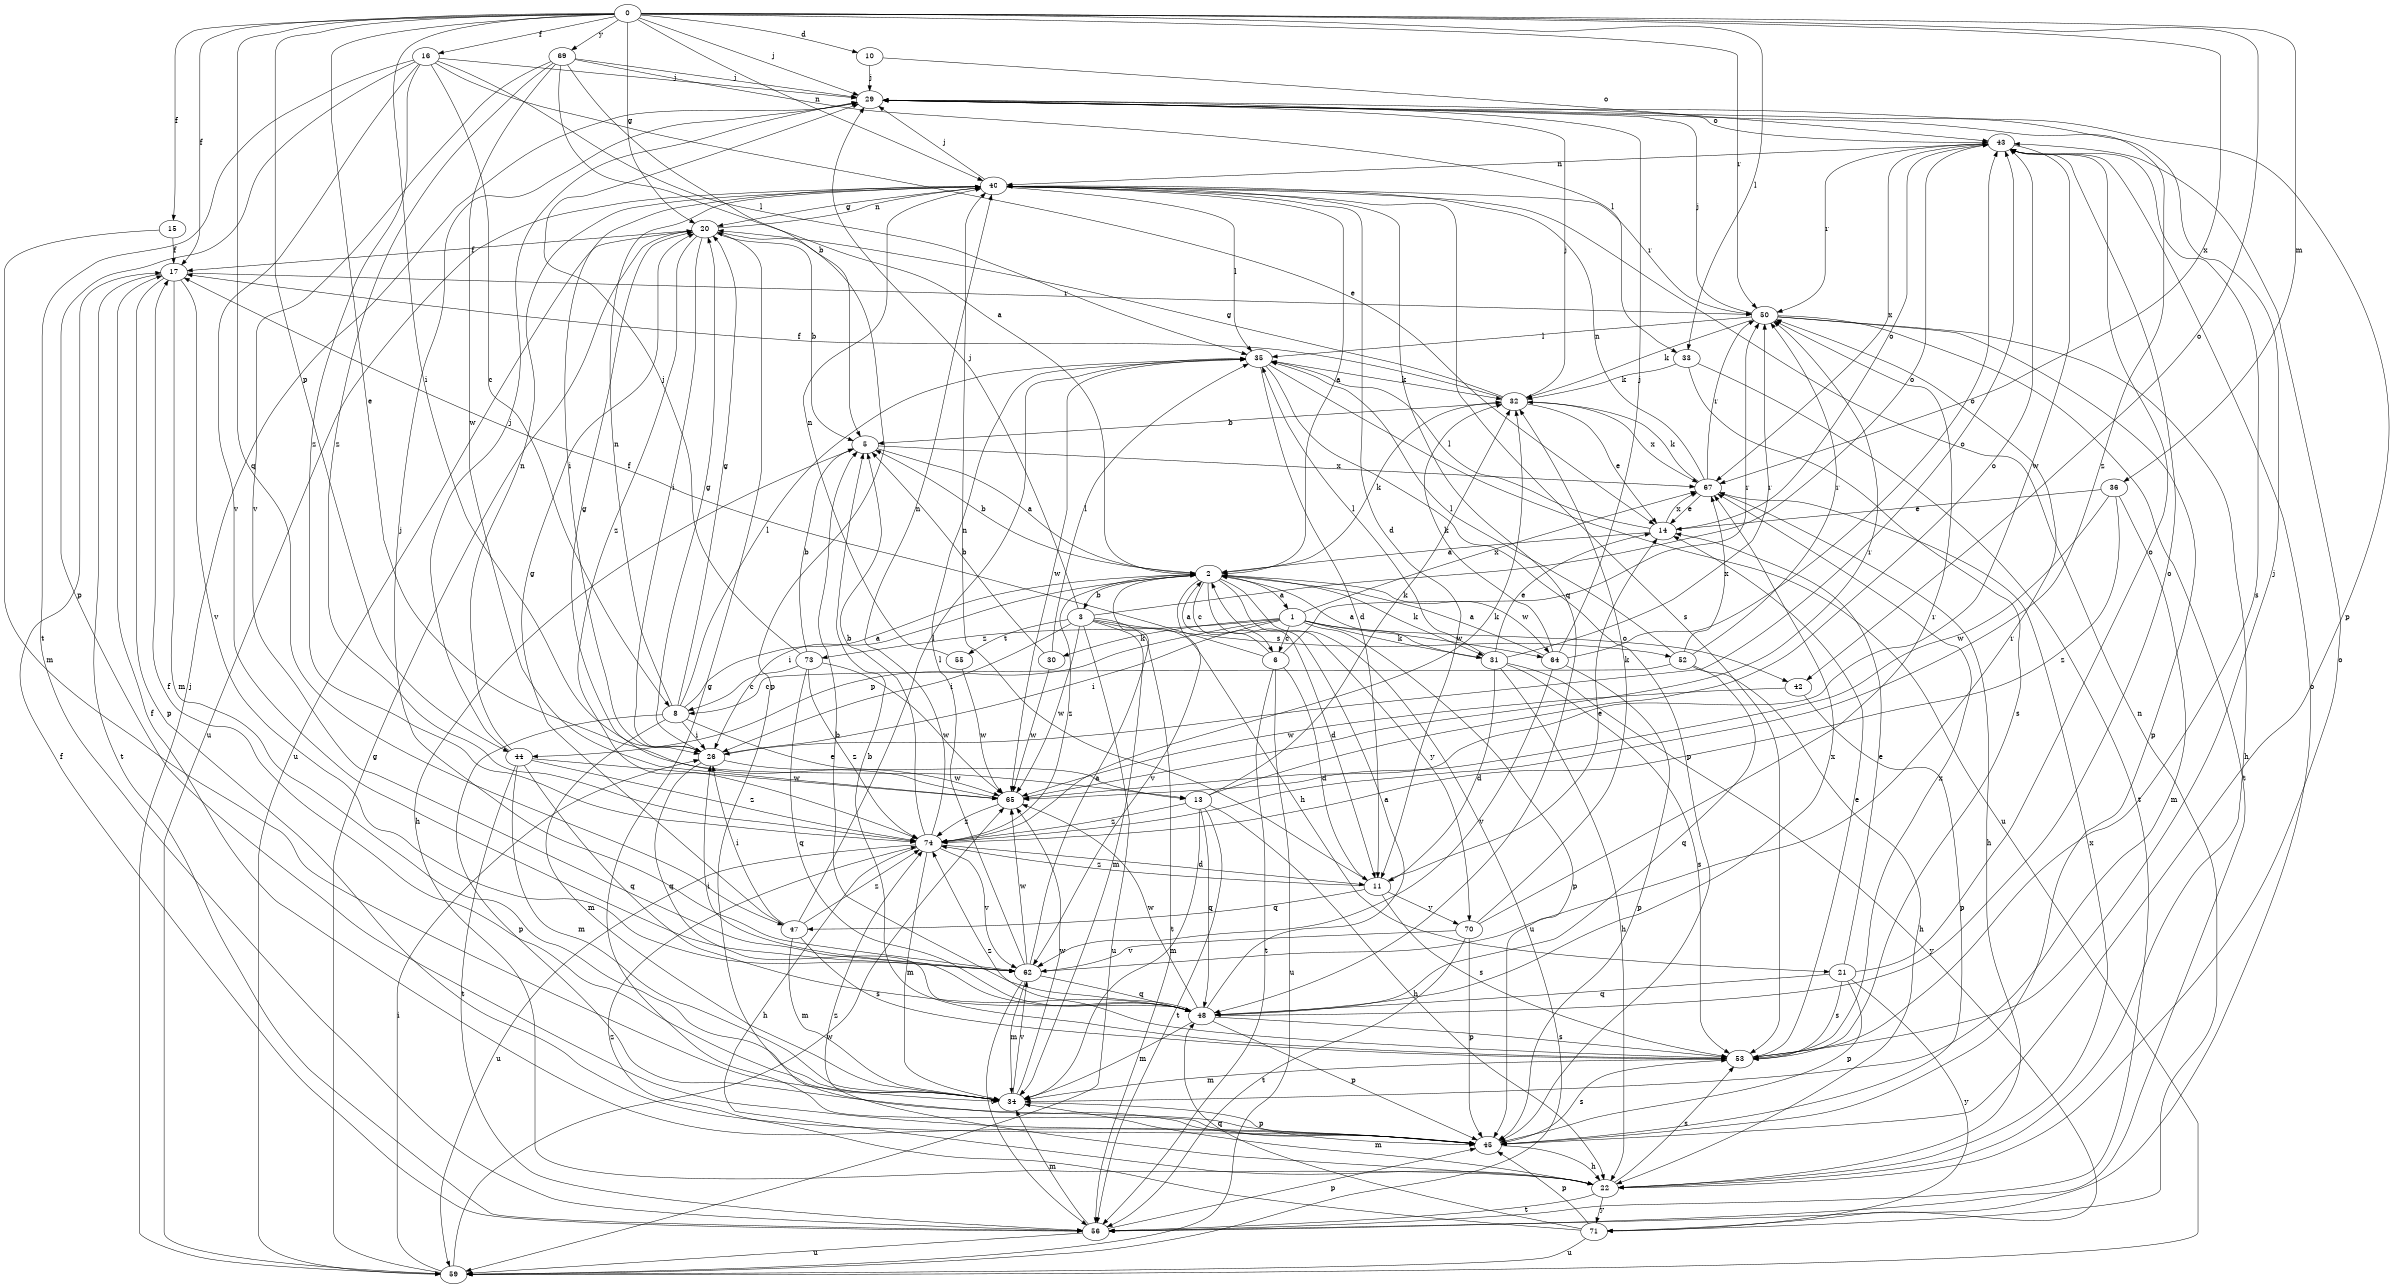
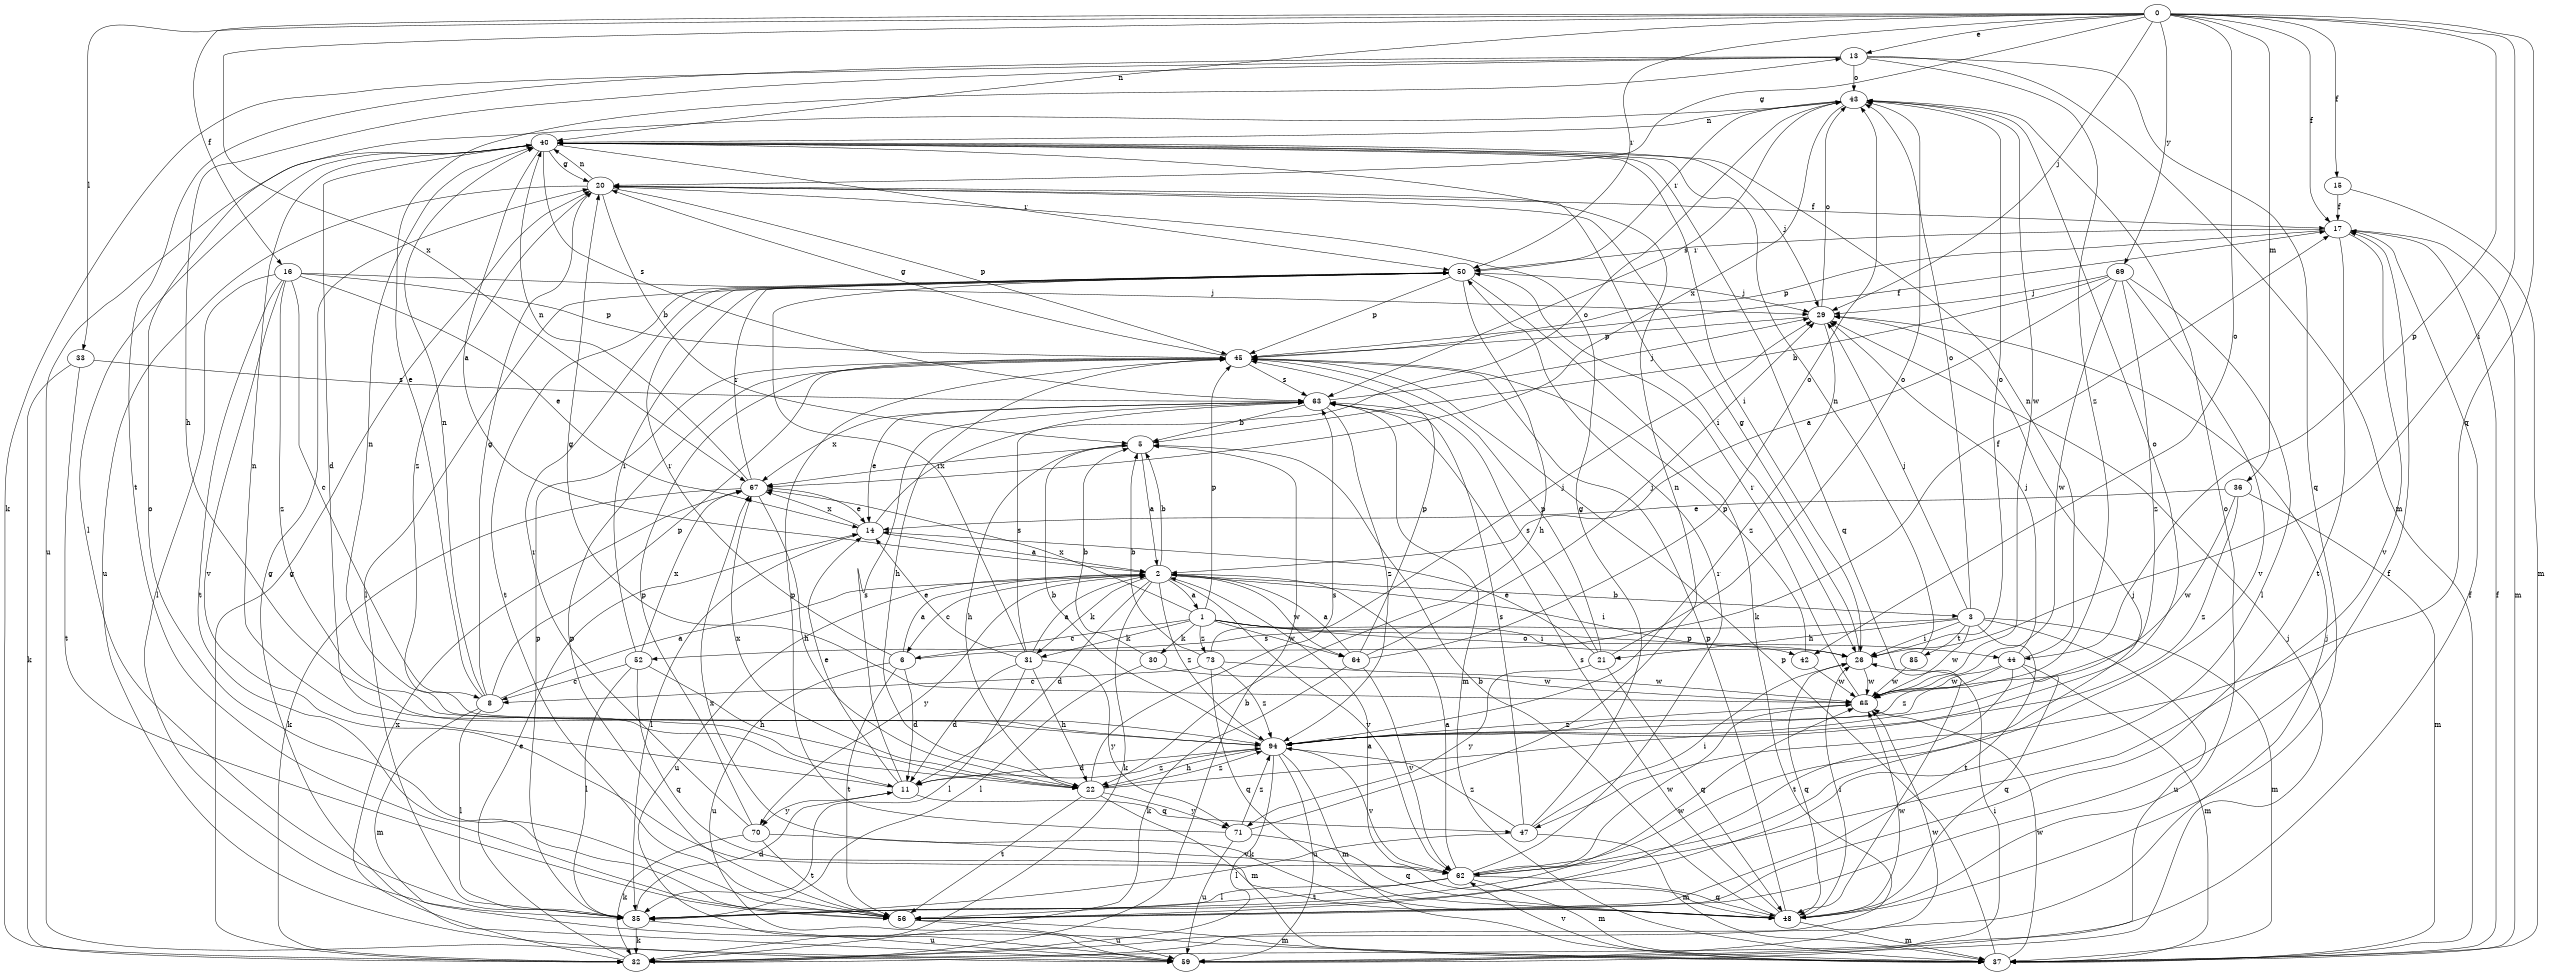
node "10": removed
edge "69" -> "33": now "69" -> "35"
node "55": label "55" -> "85"
edge "8" -> "26": removed, label "i"
node "74": label "74" -> "94"
node "53": label "53" -> "63"
node "34": label "34" -> "37"
